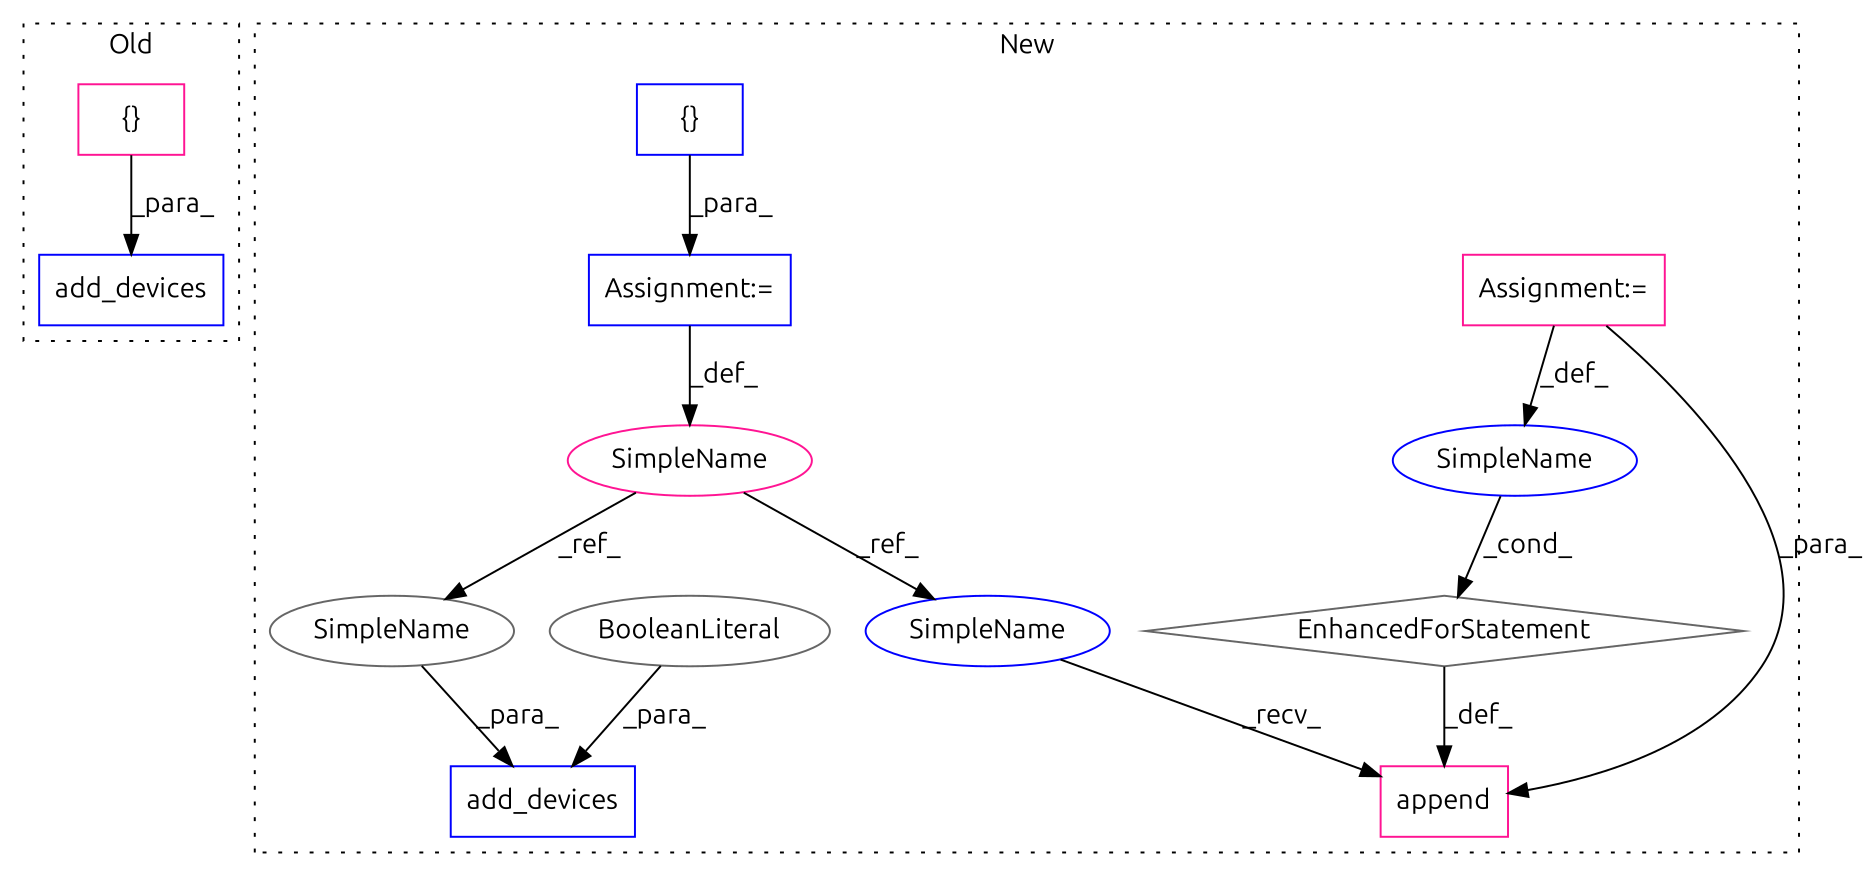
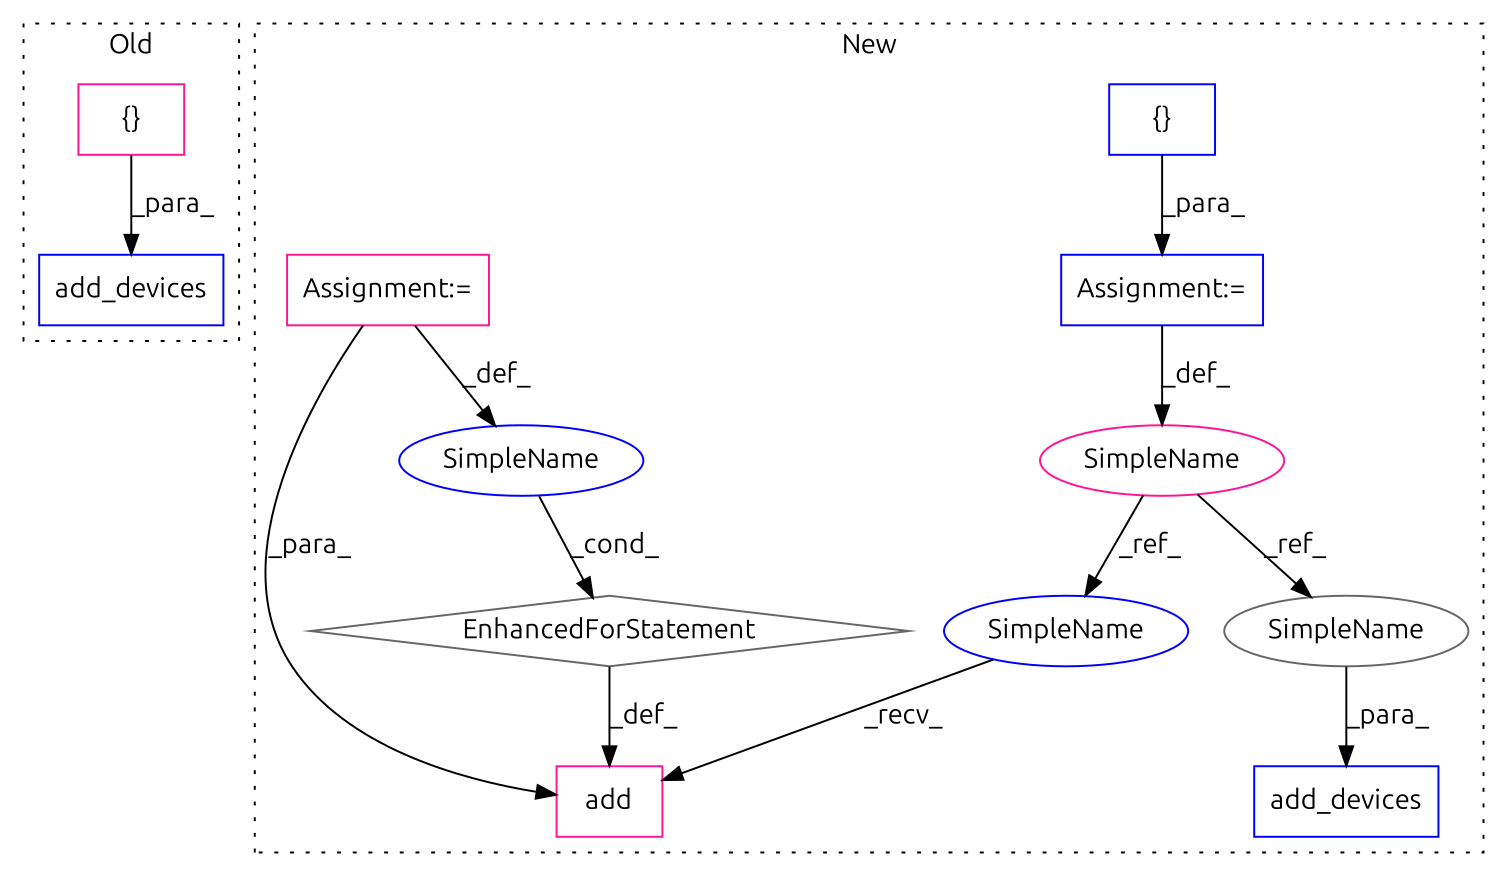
node "BooleanLiteral": removed
node "append": label "append" -> "add"
